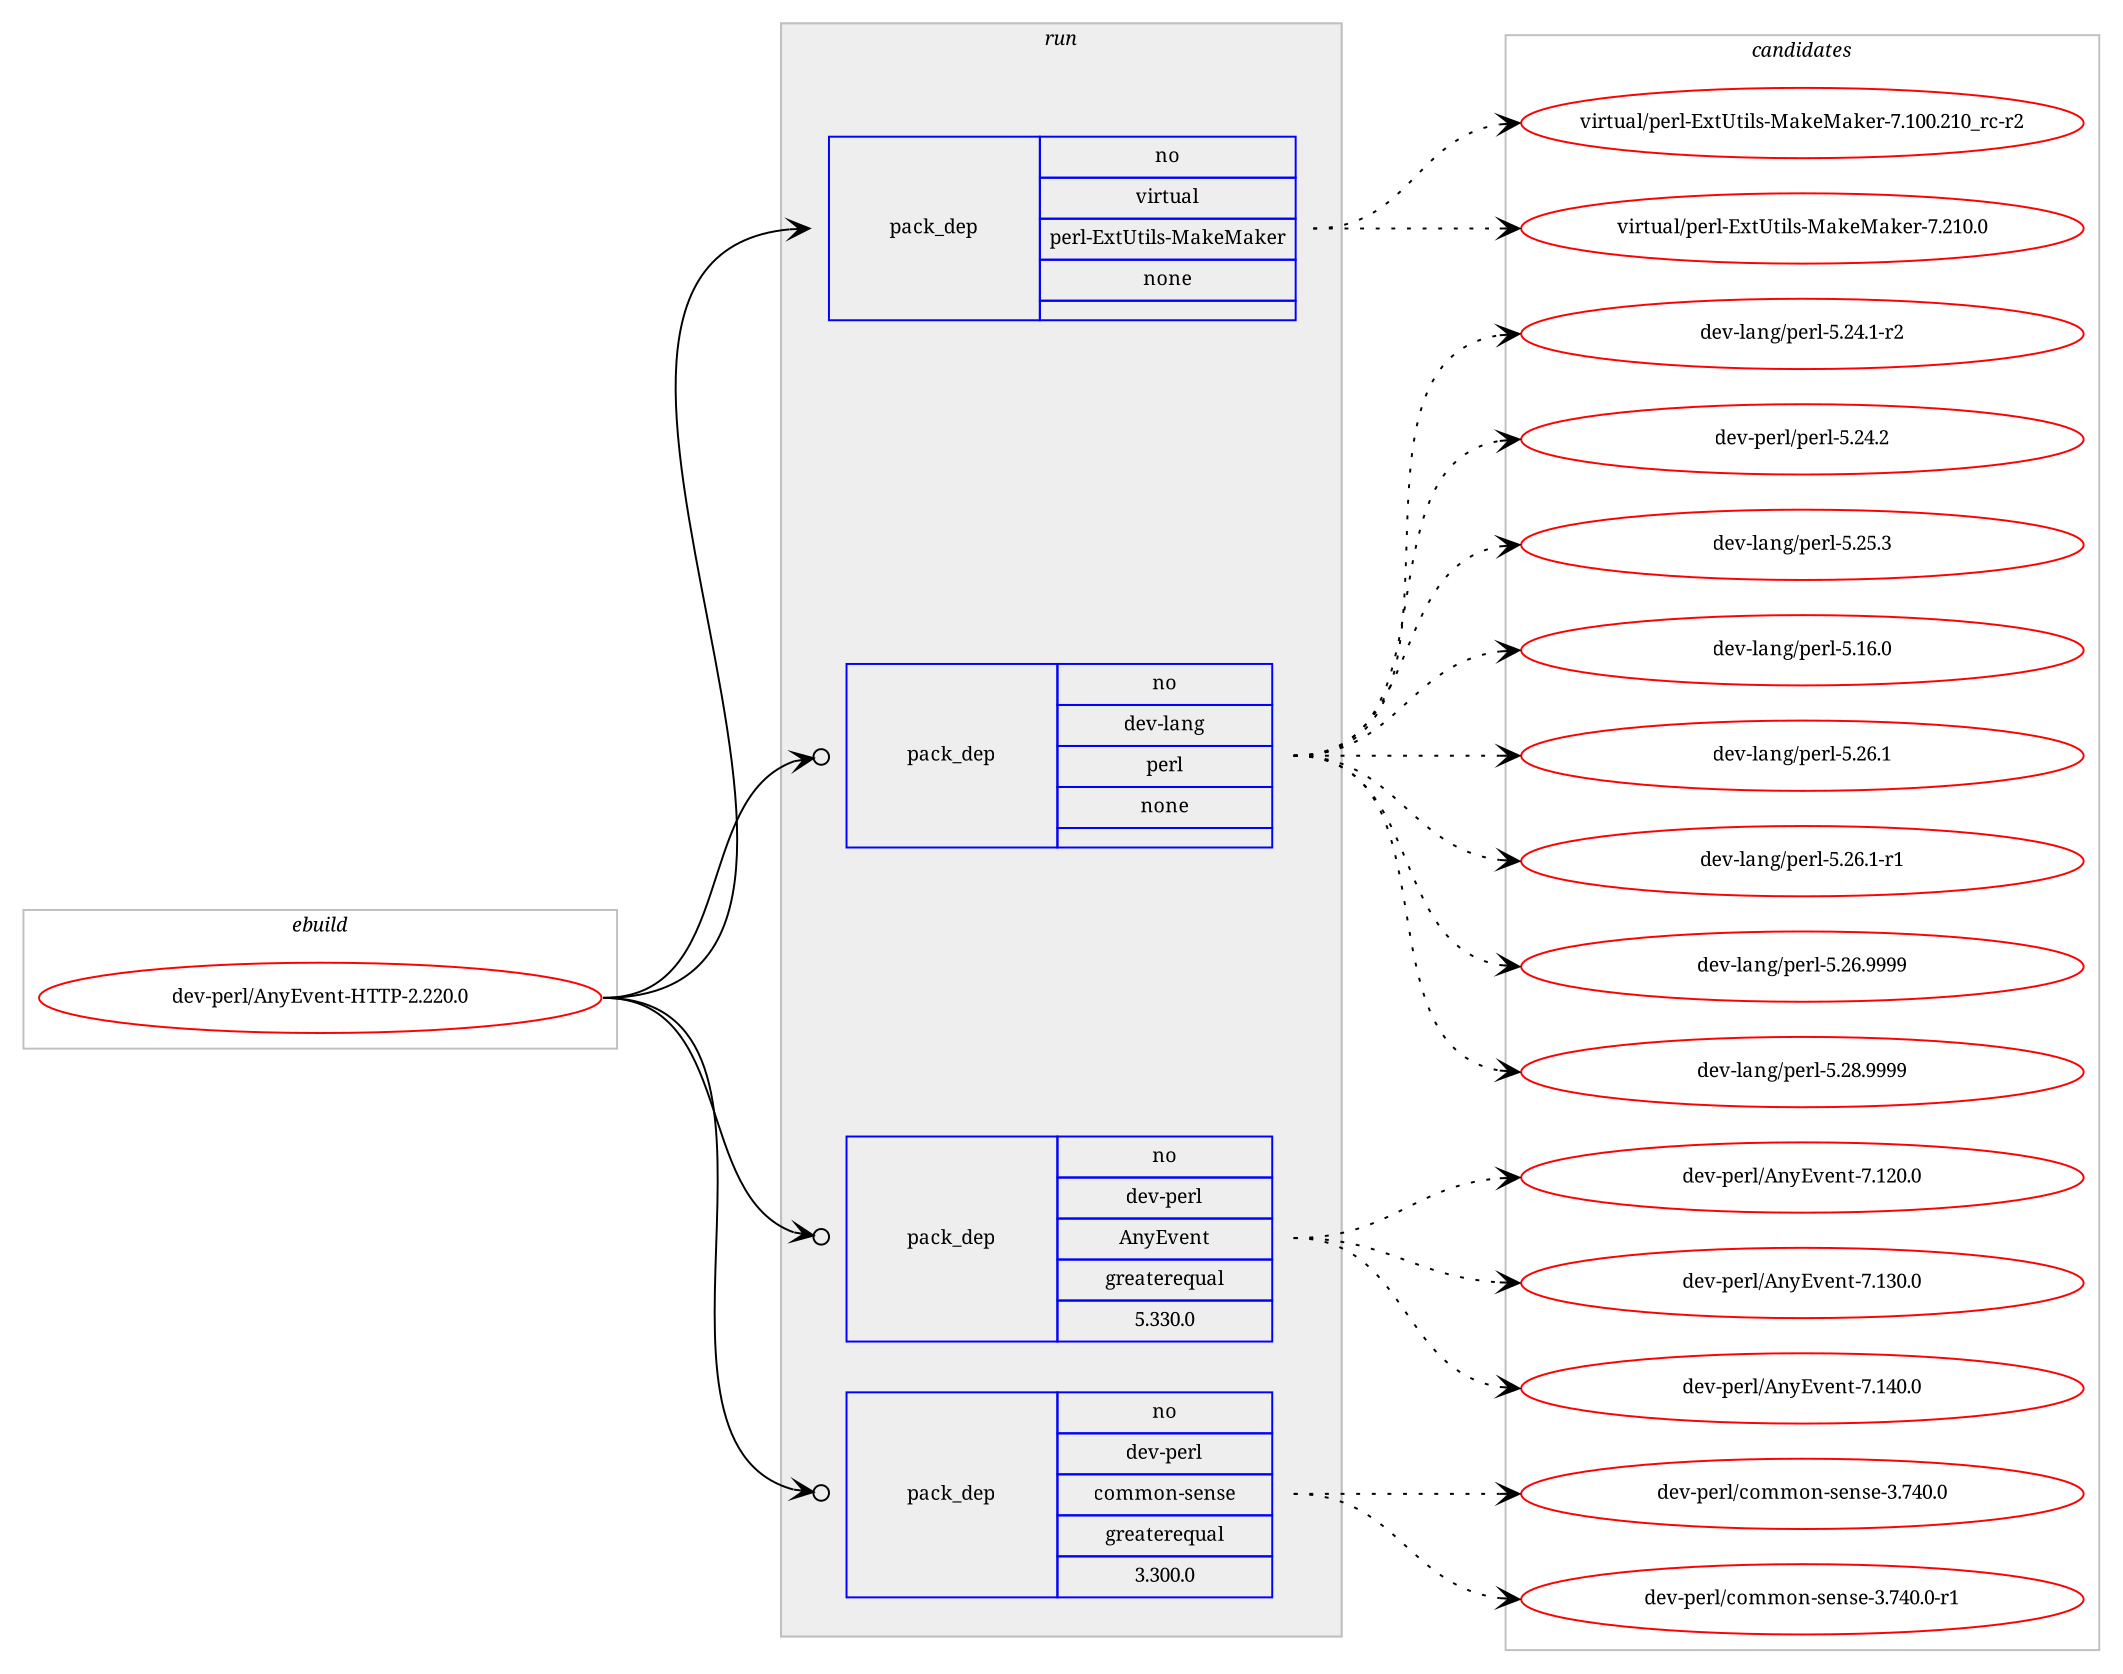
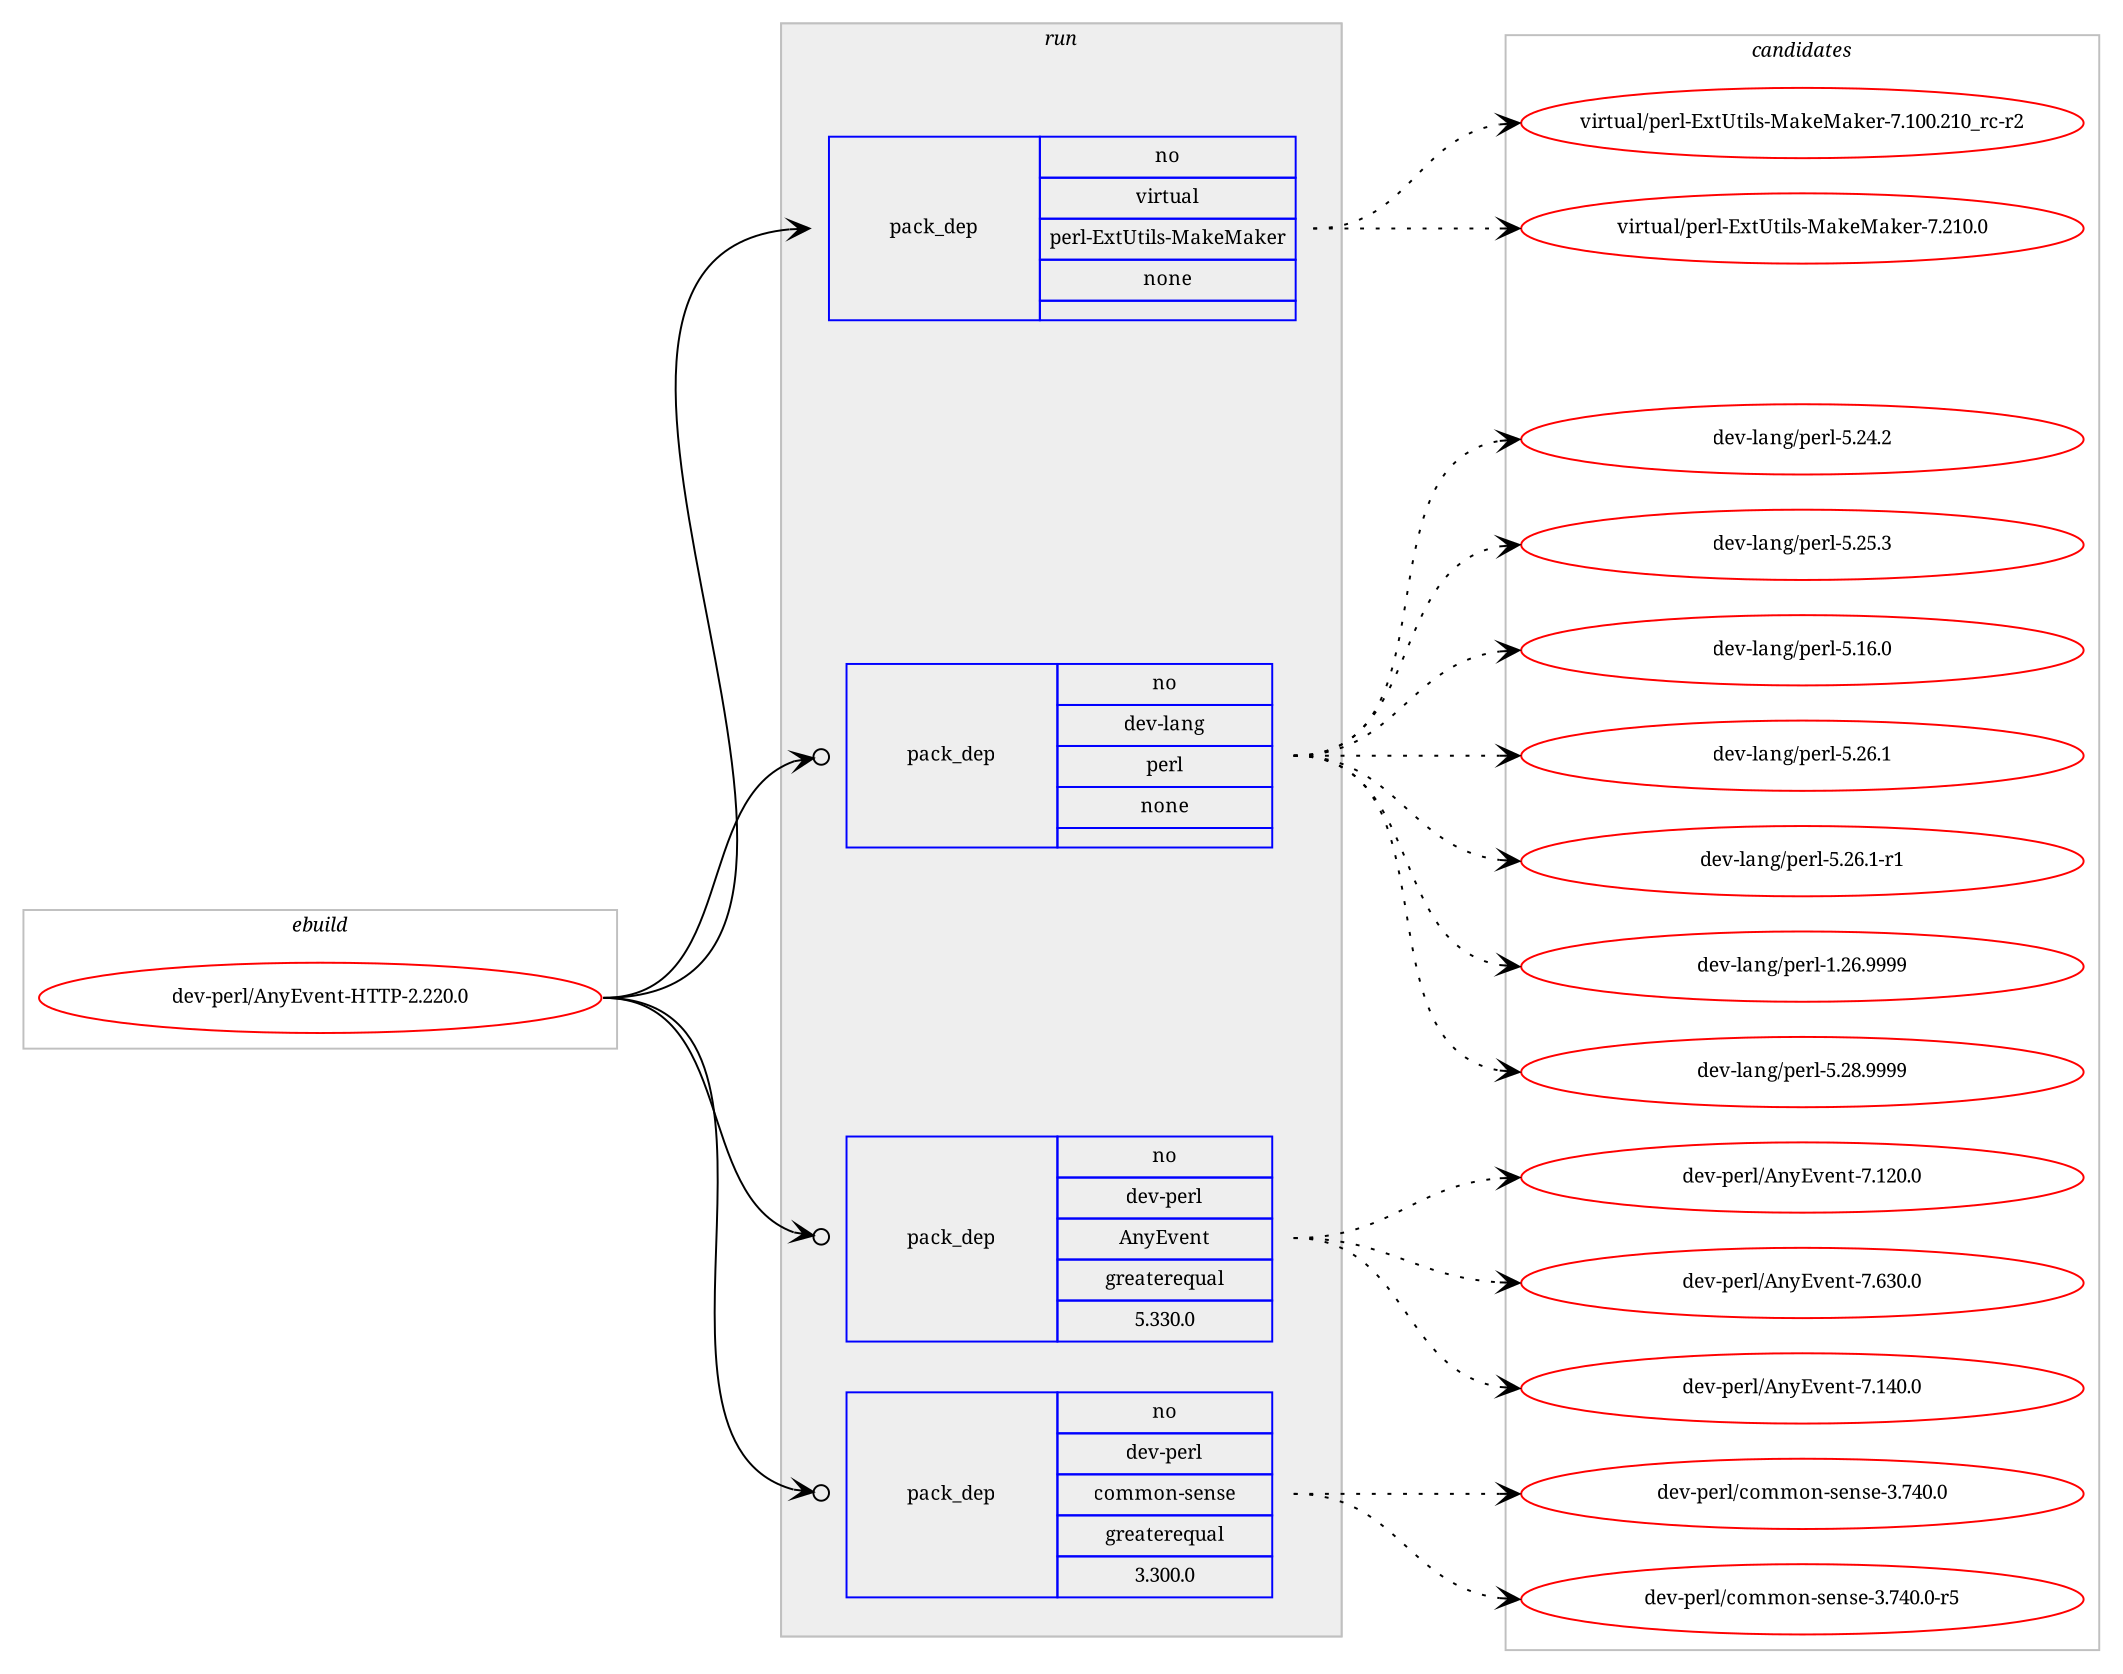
node "dev-lang/perl-5.24.1-r2": removed
node "dev-perl/perl-5.24.2": label "dev-perl/perl-5.24.2" -> "dev-lang/perl-5.24.2"
node "dev-lang/perl-5.26.9999": label "dev-lang/perl-5.26.9999" -> "dev-lang/perl-1.26.9999"
node "dev-perl/AnyEvent-7.130.0": label "dev-perl/AnyEvent-7.130.0" -> "dev-perl/AnyEvent-7.630.0"
node "dev-perl/common-sense-3.740.0-r1": label "dev-perl/common-sense-3.740.0-r1" -> "dev-perl/common-sense-3.740.0-r5"
